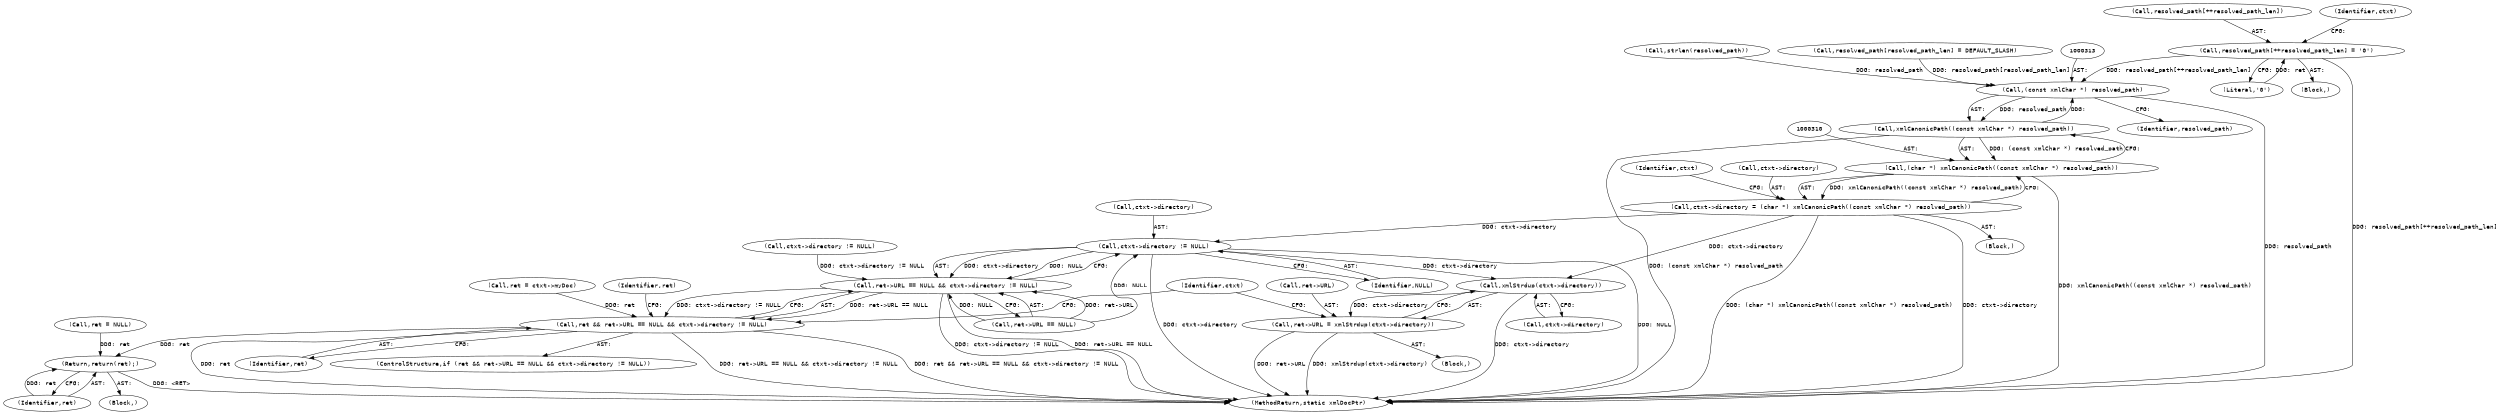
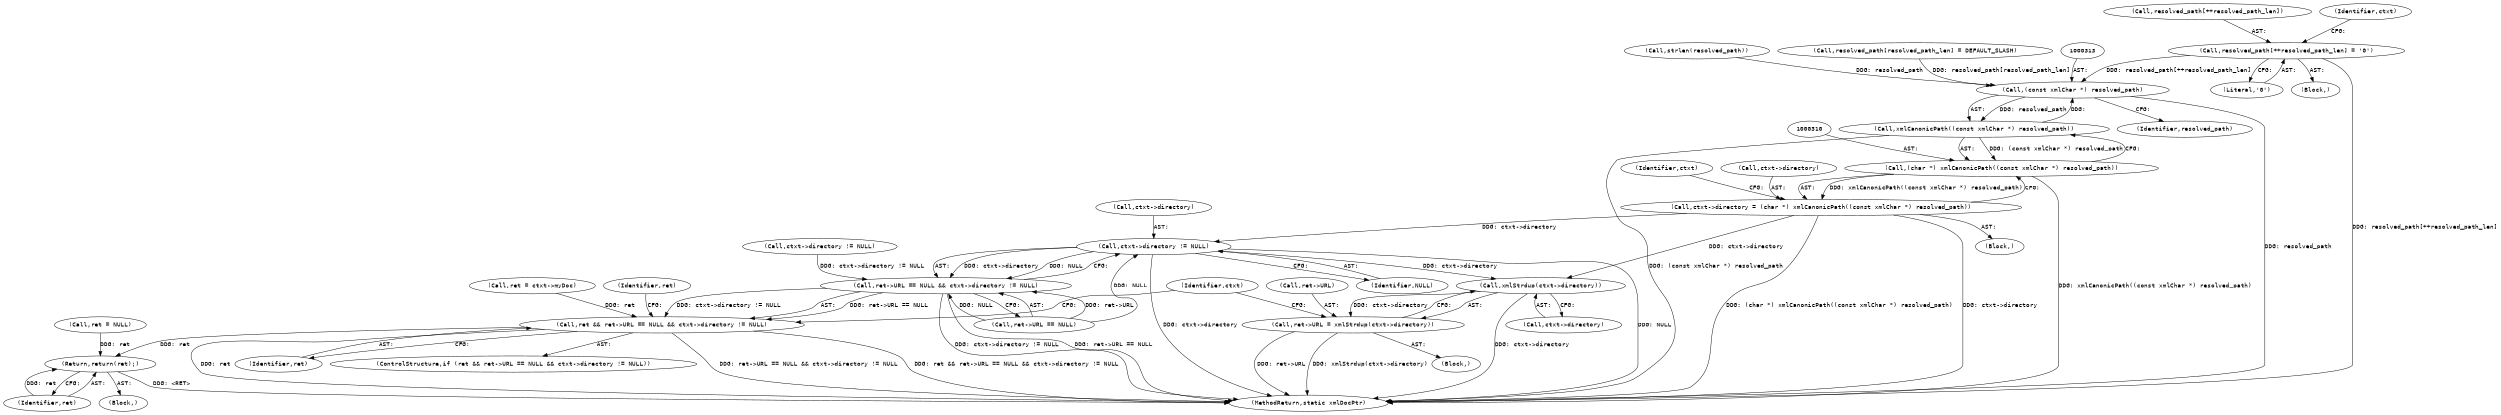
edge "(Literal,'0')" -> "(Call,resolved_path[++resolved_path_len] = '0')": label "DDG: ret" -> "AST: "
edge "(Call,ret && ret->URL == NULL && ctxt->directory != NULL)" -> "(Call,ret->URL == NULL && ctxt->directory != NULL)": removed, label "CFG:"
